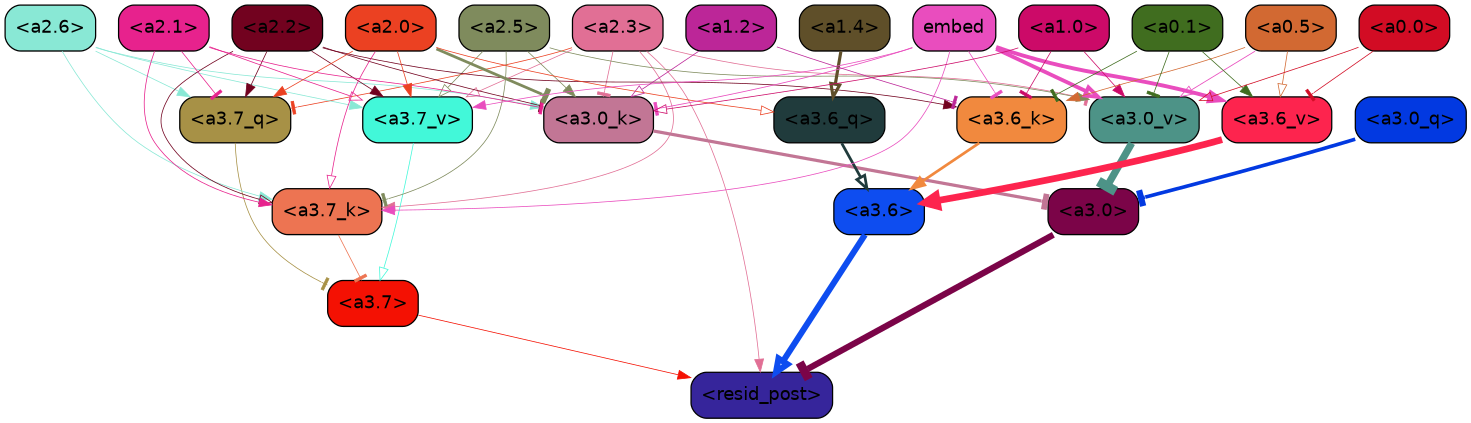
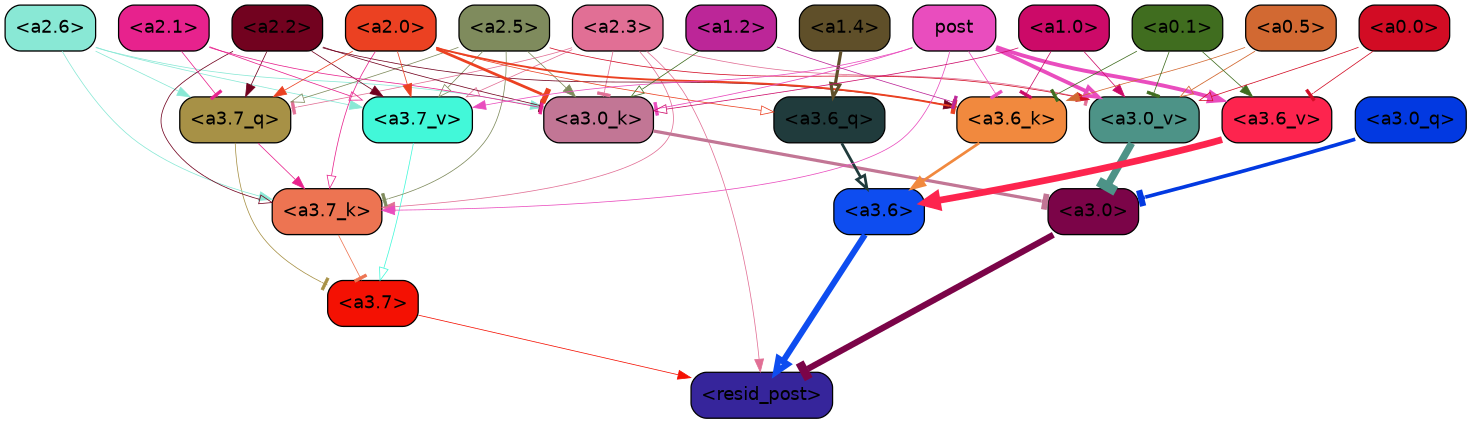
node "embed": label "embed" -> "post"
edge "<a1.2>" -> "<a3.0_k>": color #bc2698 -> #406d1f
edge "<a0.5>" -> "<a3.6_v>": removed
edge "<a0.5>" -> "<a3.0_v>": color #e94dbe -> #d26932
edge "<a2.0>" -> "<a3.0_k>": color #7f8b5d -> #eb4122
edge "<a2.5>" -> "<a3.0_v>": color #7f8b5d -> #d20c24
edge "<a2.5>" -> "<a3.7_q>": added
edge "<a2.3>" -> "<a3.7_q>": color #eb4122 -> #e16f95
edge "<a2.0>" -> "<a3.6_k>": added
edge "<a2.1>" -> "<a3.7_k>": now "<a3.7_q>" -> "<a3.7_k>"
